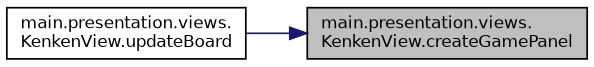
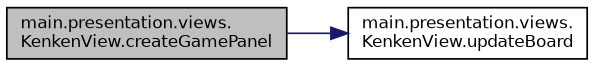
edge "main.presentation.views. KenkenView.updateBoard" -> "main.presentation.views. KenkenView.createGamePanel": reversed
